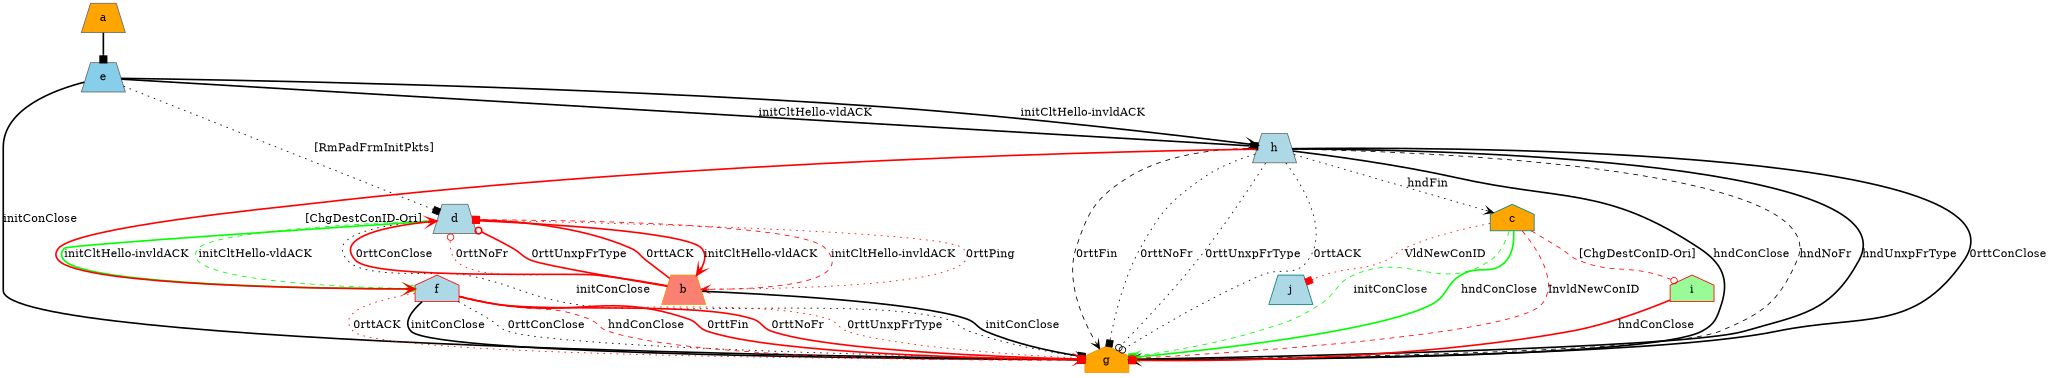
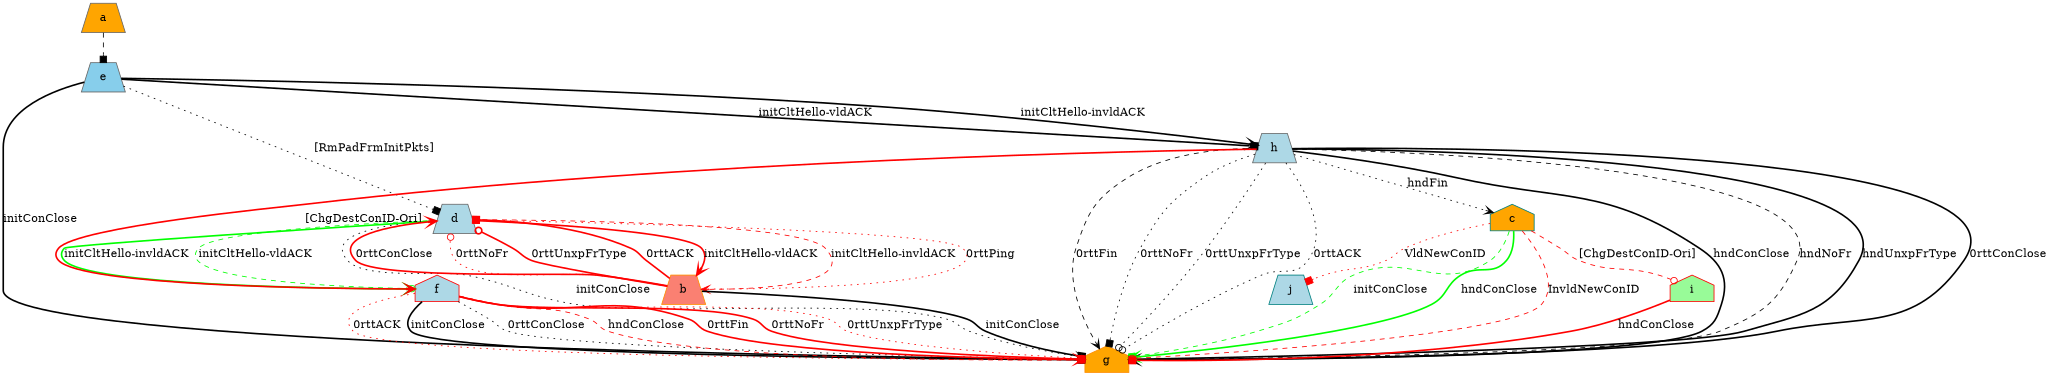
edge "a" -> "e": style bold -> dashed
